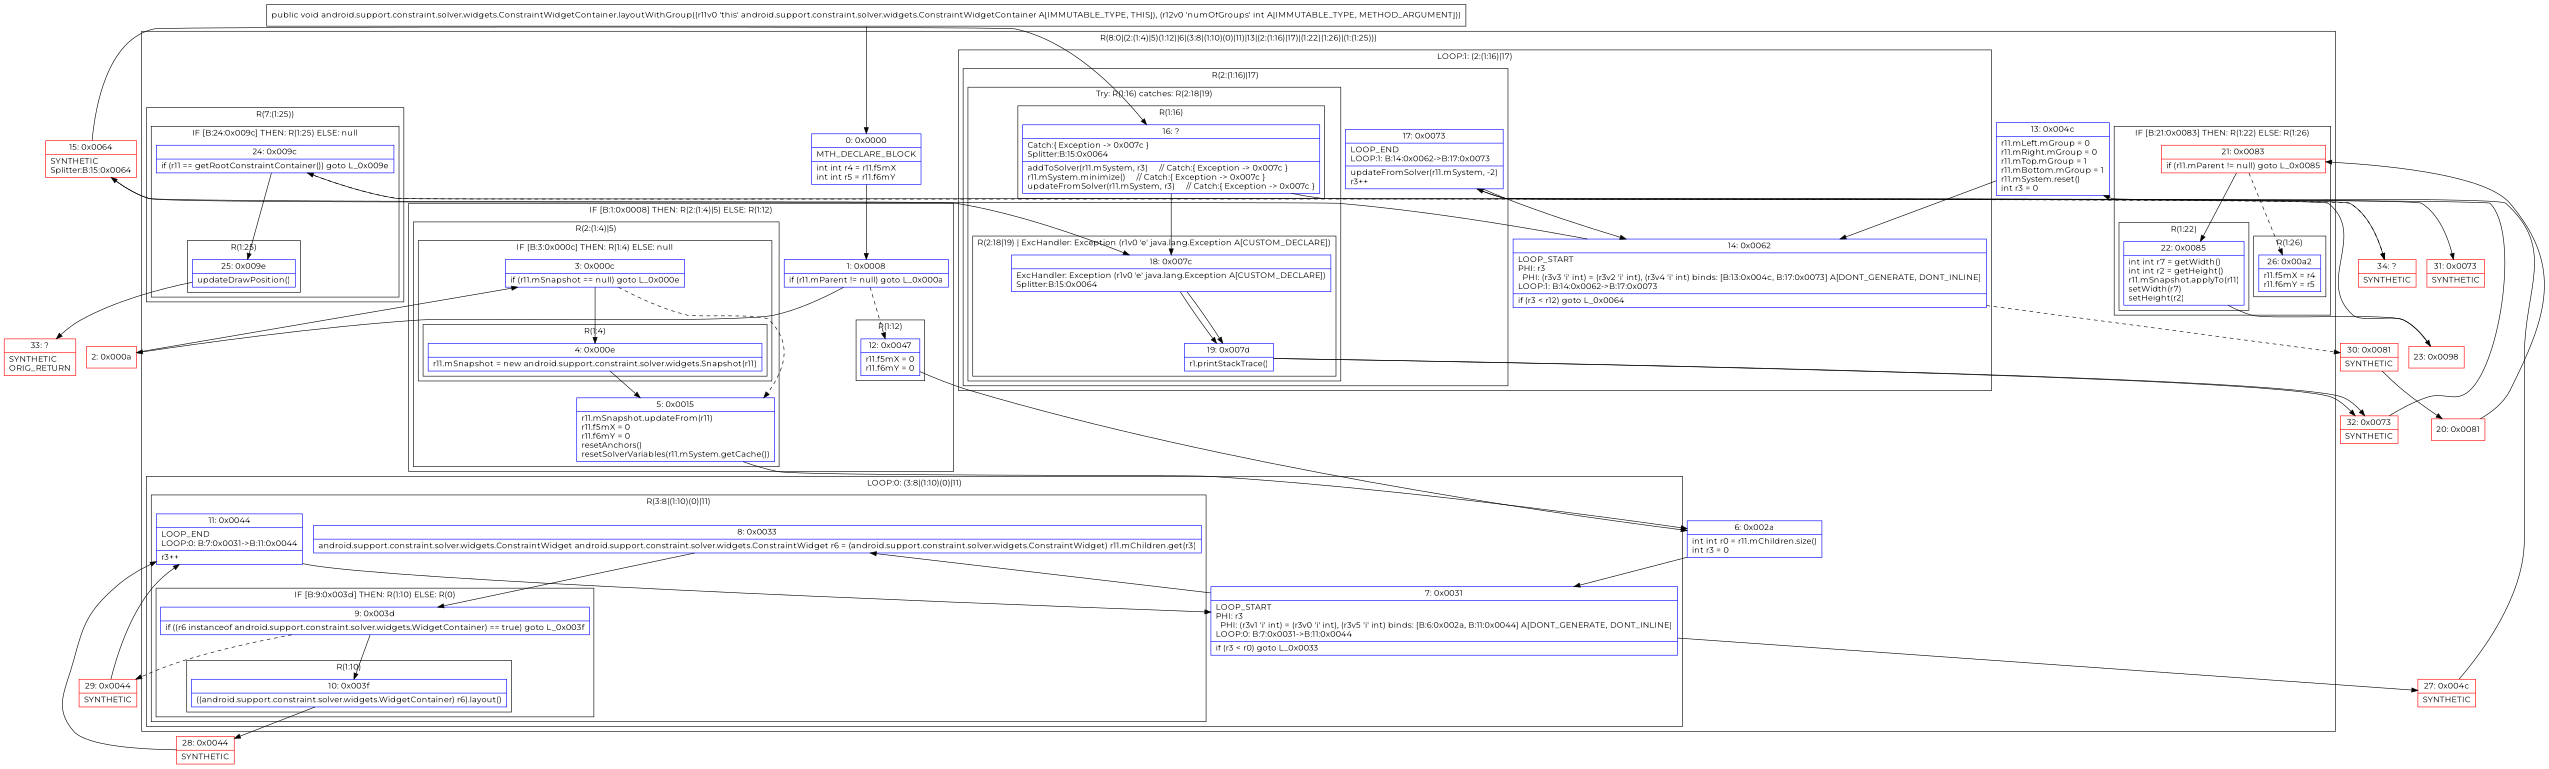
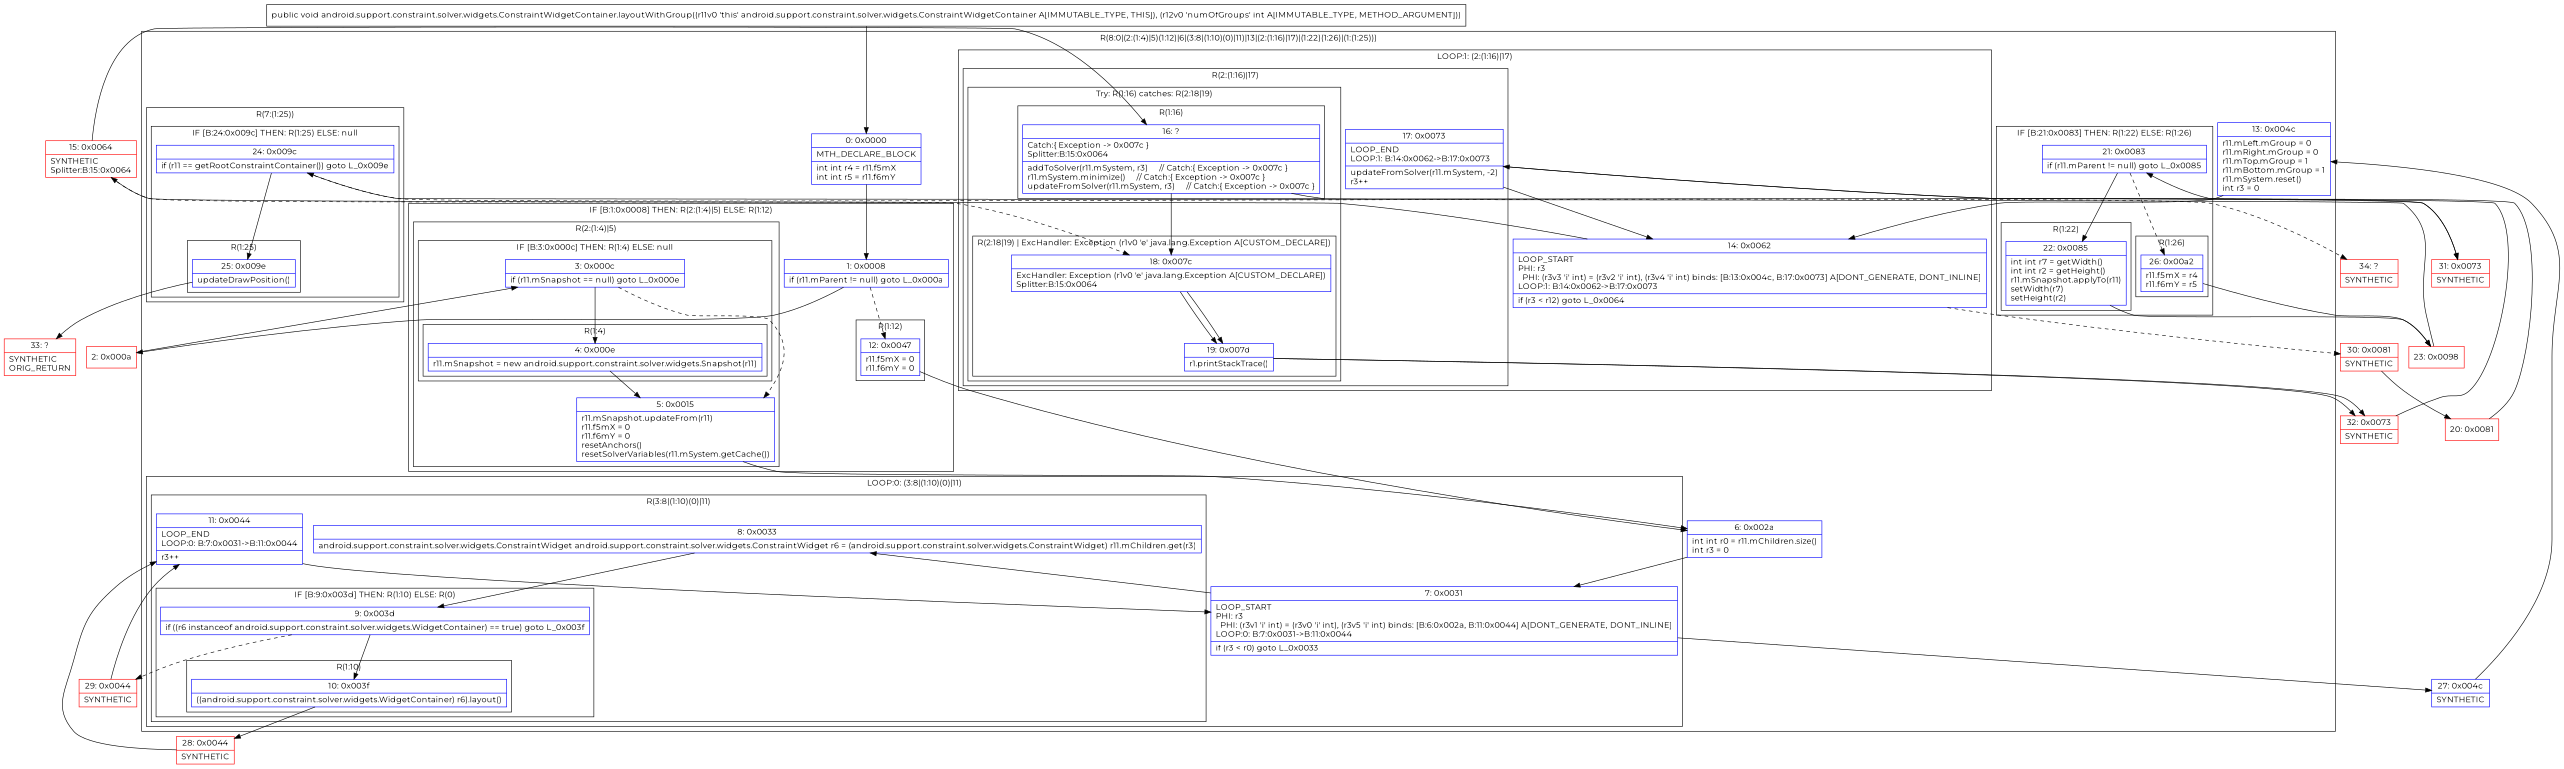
node "21: 0x0083": color red -> blue
edge "16: ?" -> "34: ?": now "16: ?" -> "31: 0x0073"
edge "15: 0x0064" -> "18: 0x007c": style solid -> dashed
edge "26: 0x00a2" -> "23: 0x0098": added
node "27: 0x004c": color red -> blue
